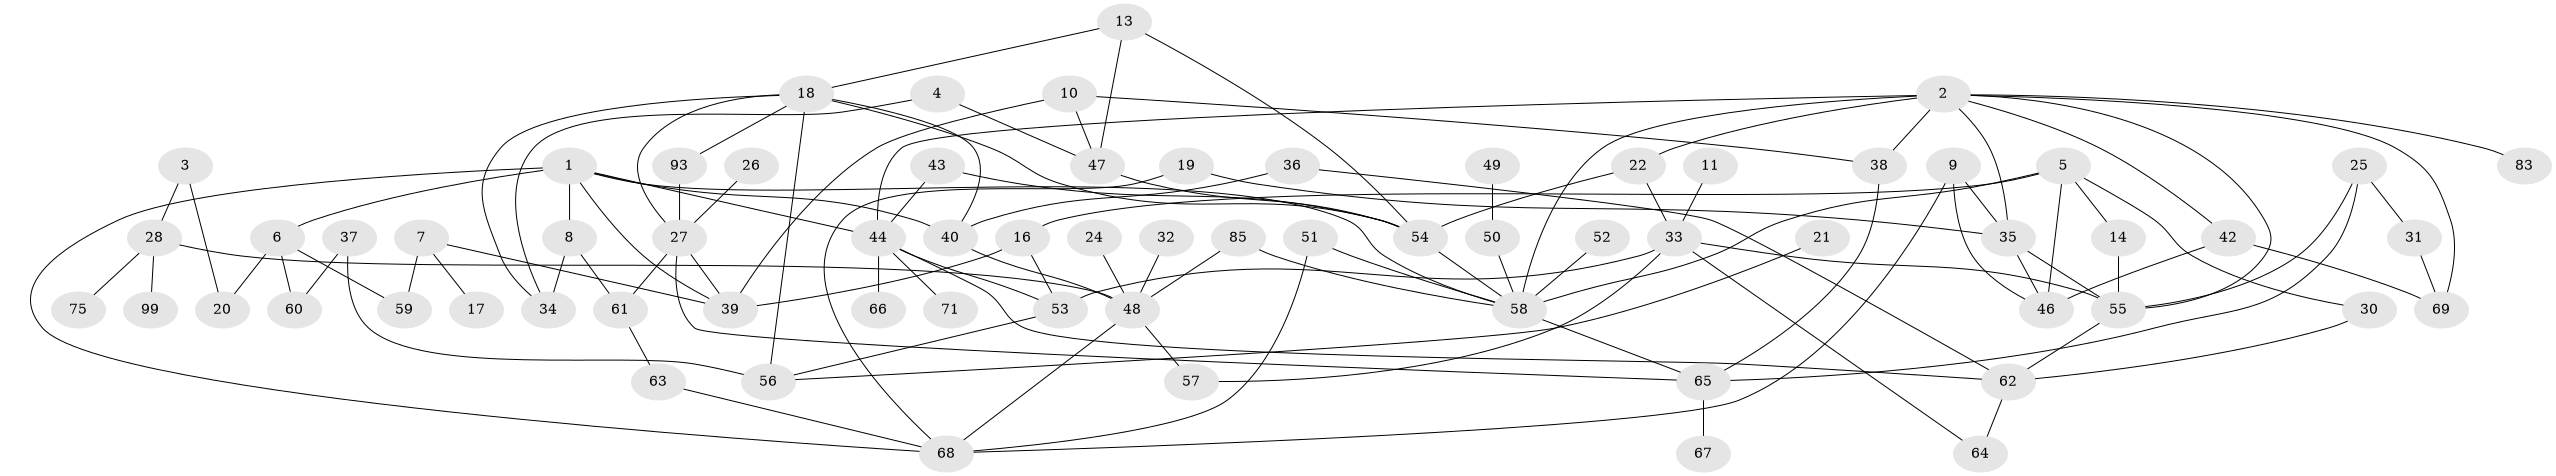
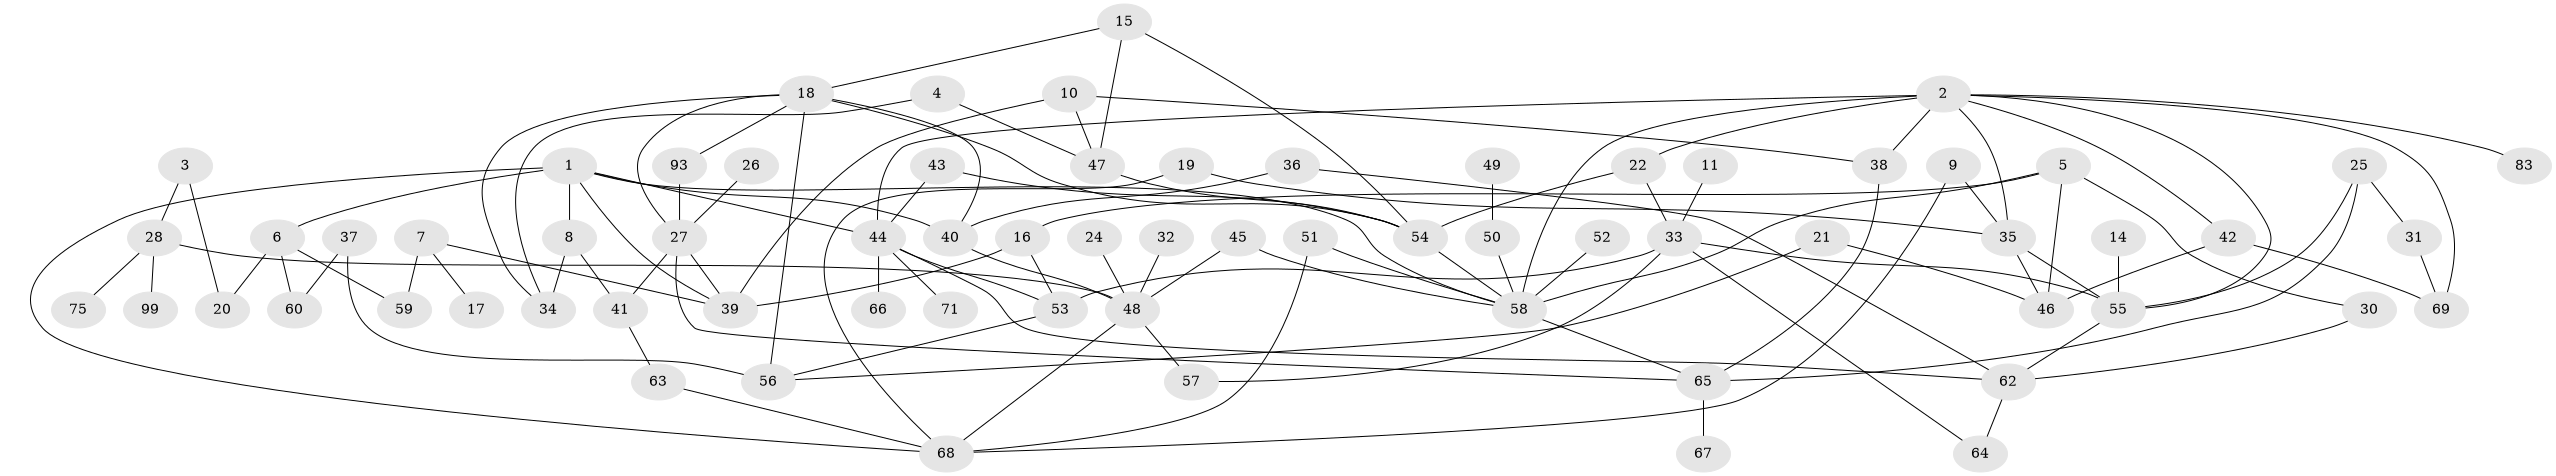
node "13": label "13" -> "15"
edge "5" -- "14": removed
node "85": label "85" -> "45"
edge "9" -- "46": now "21" -- "46"
node "61": label "61" -> "41"
